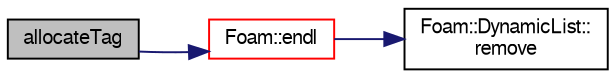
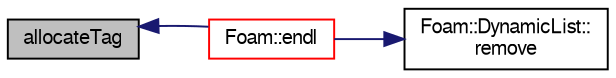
edge "allocateTag" -> "Foam::endl": reversed
